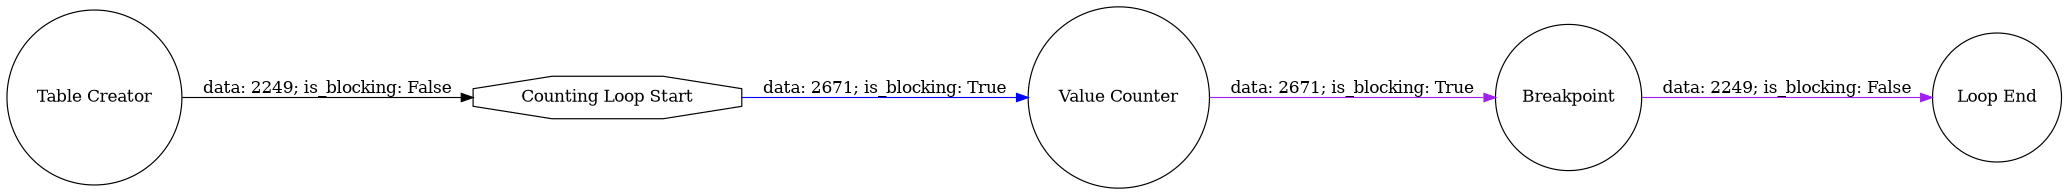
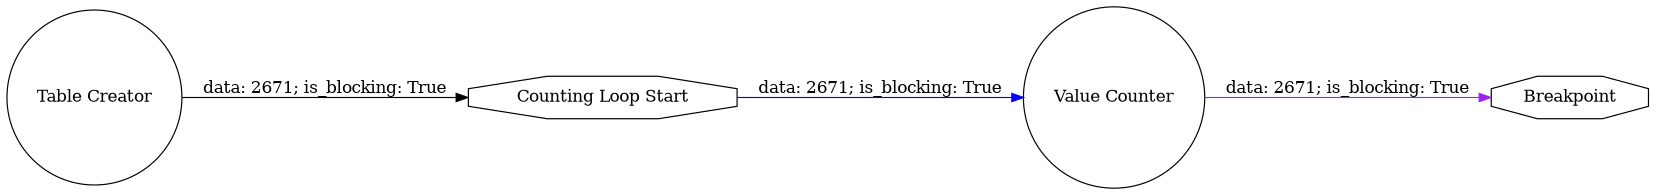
edge "Table Creator" -> "Counting Loop Start": label "data: 2249; is_blocking: False" -> "data: 2671; is_blocking: True"
node "Breakpoint": shape circle -> octagon
node "Loop End": removed
